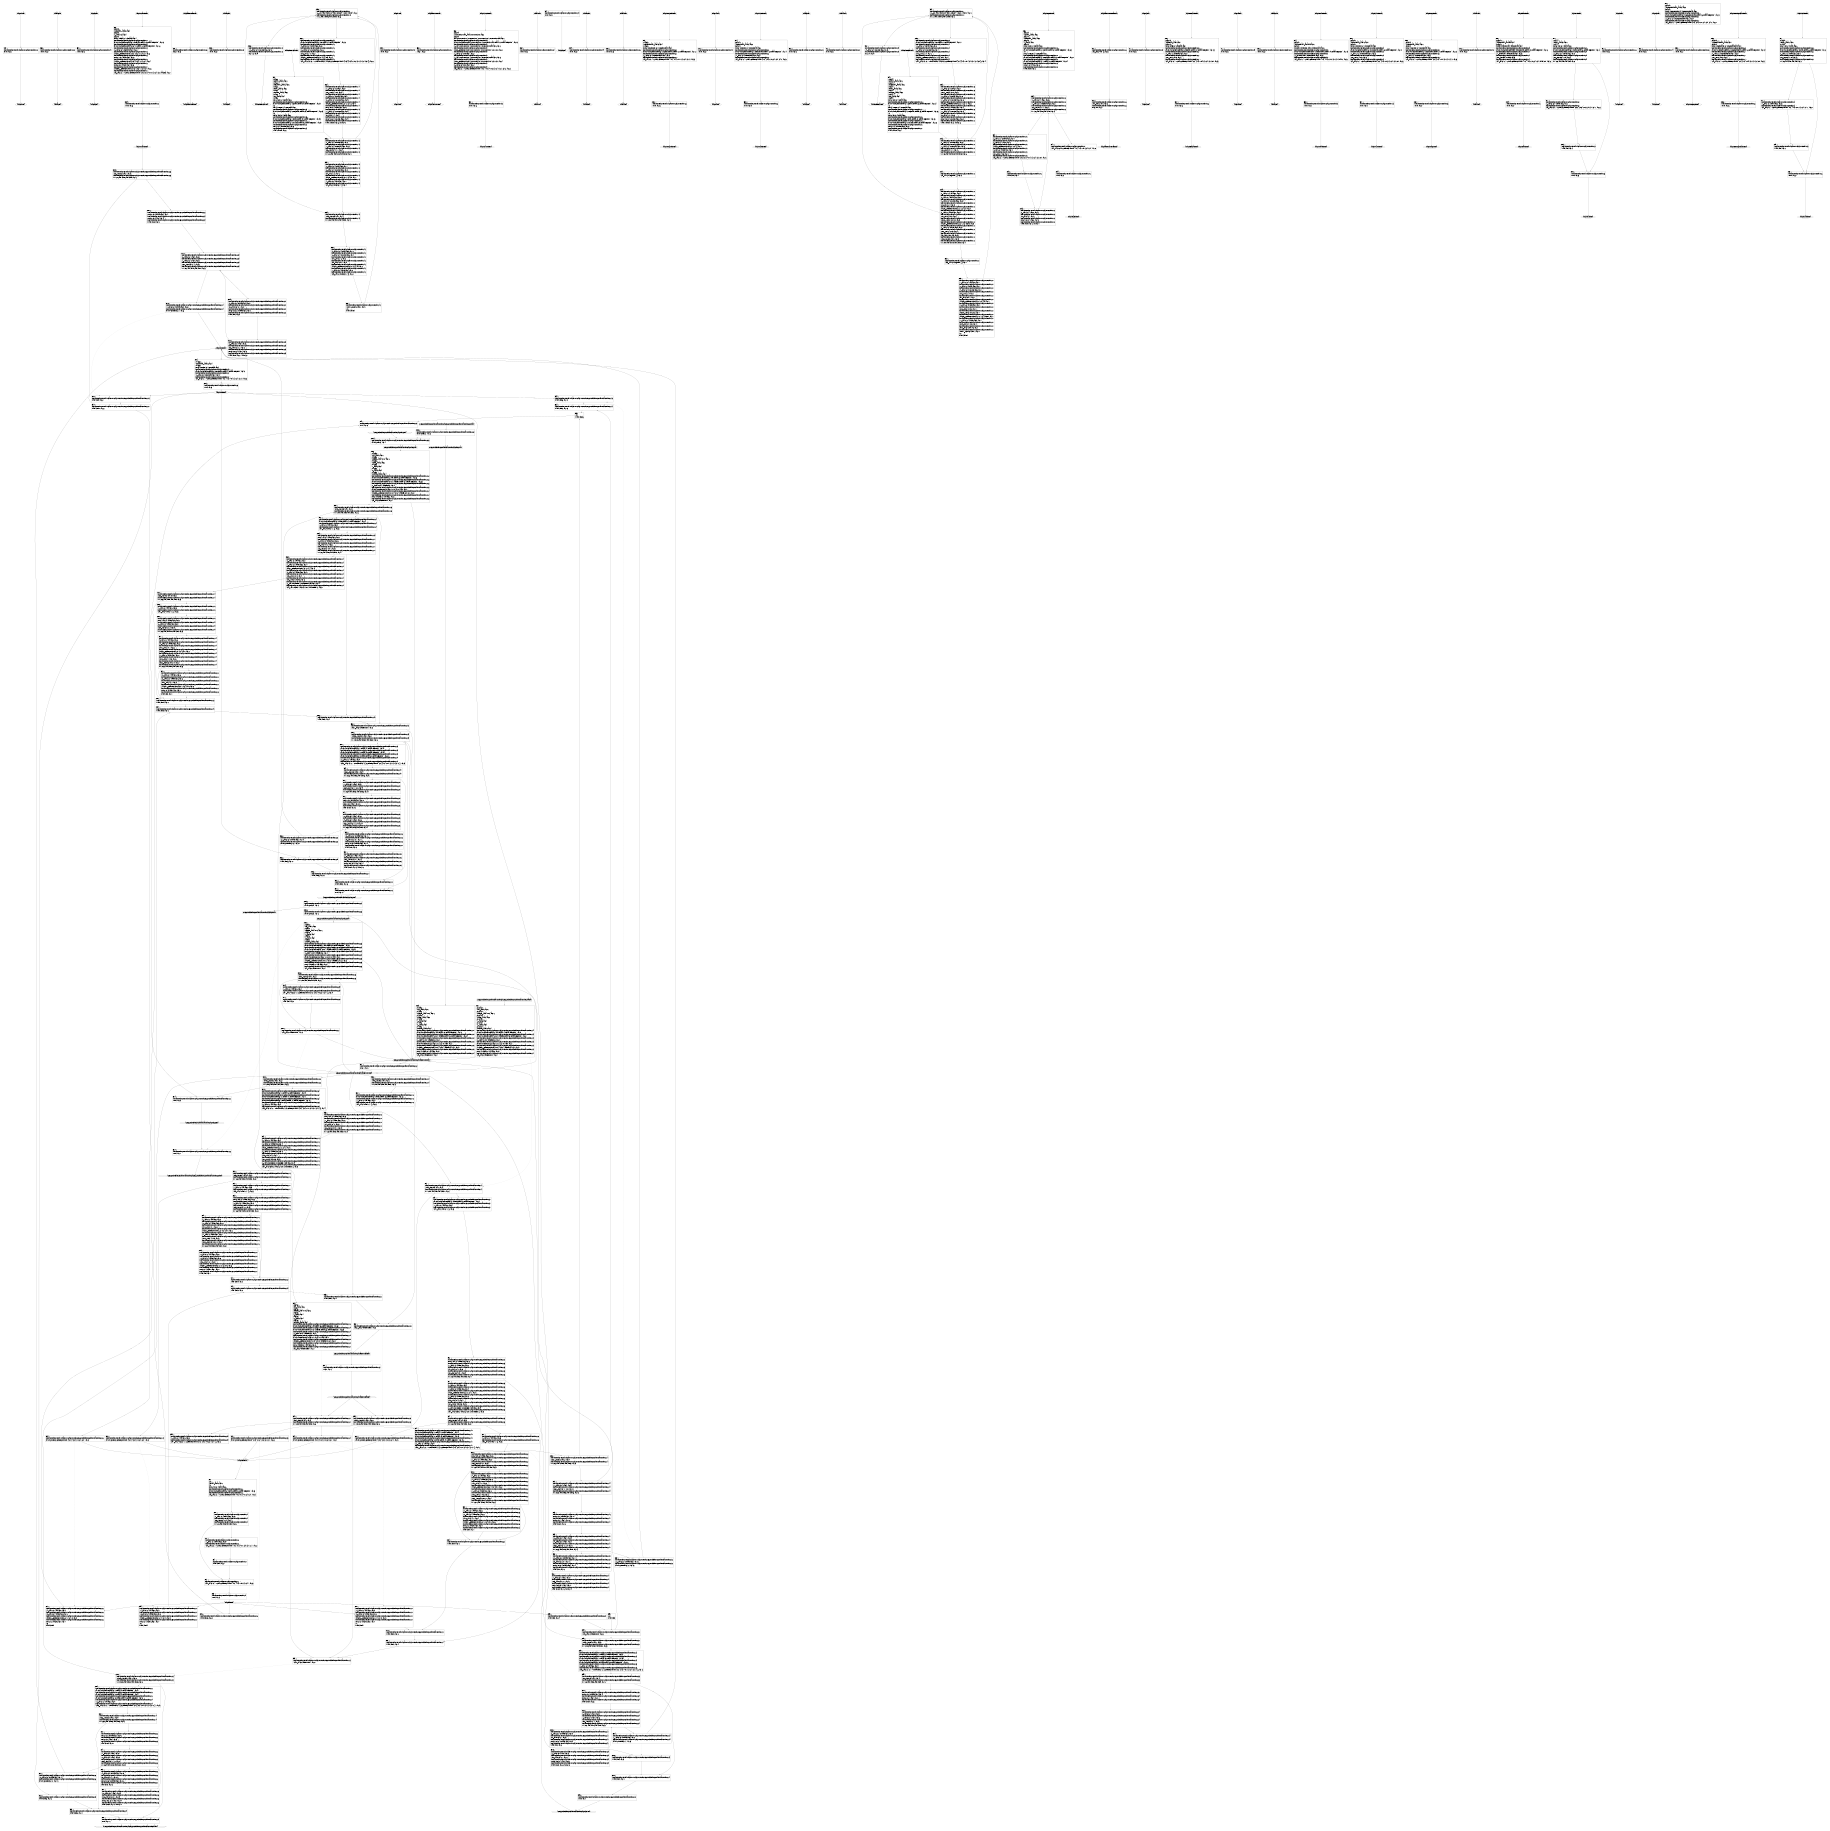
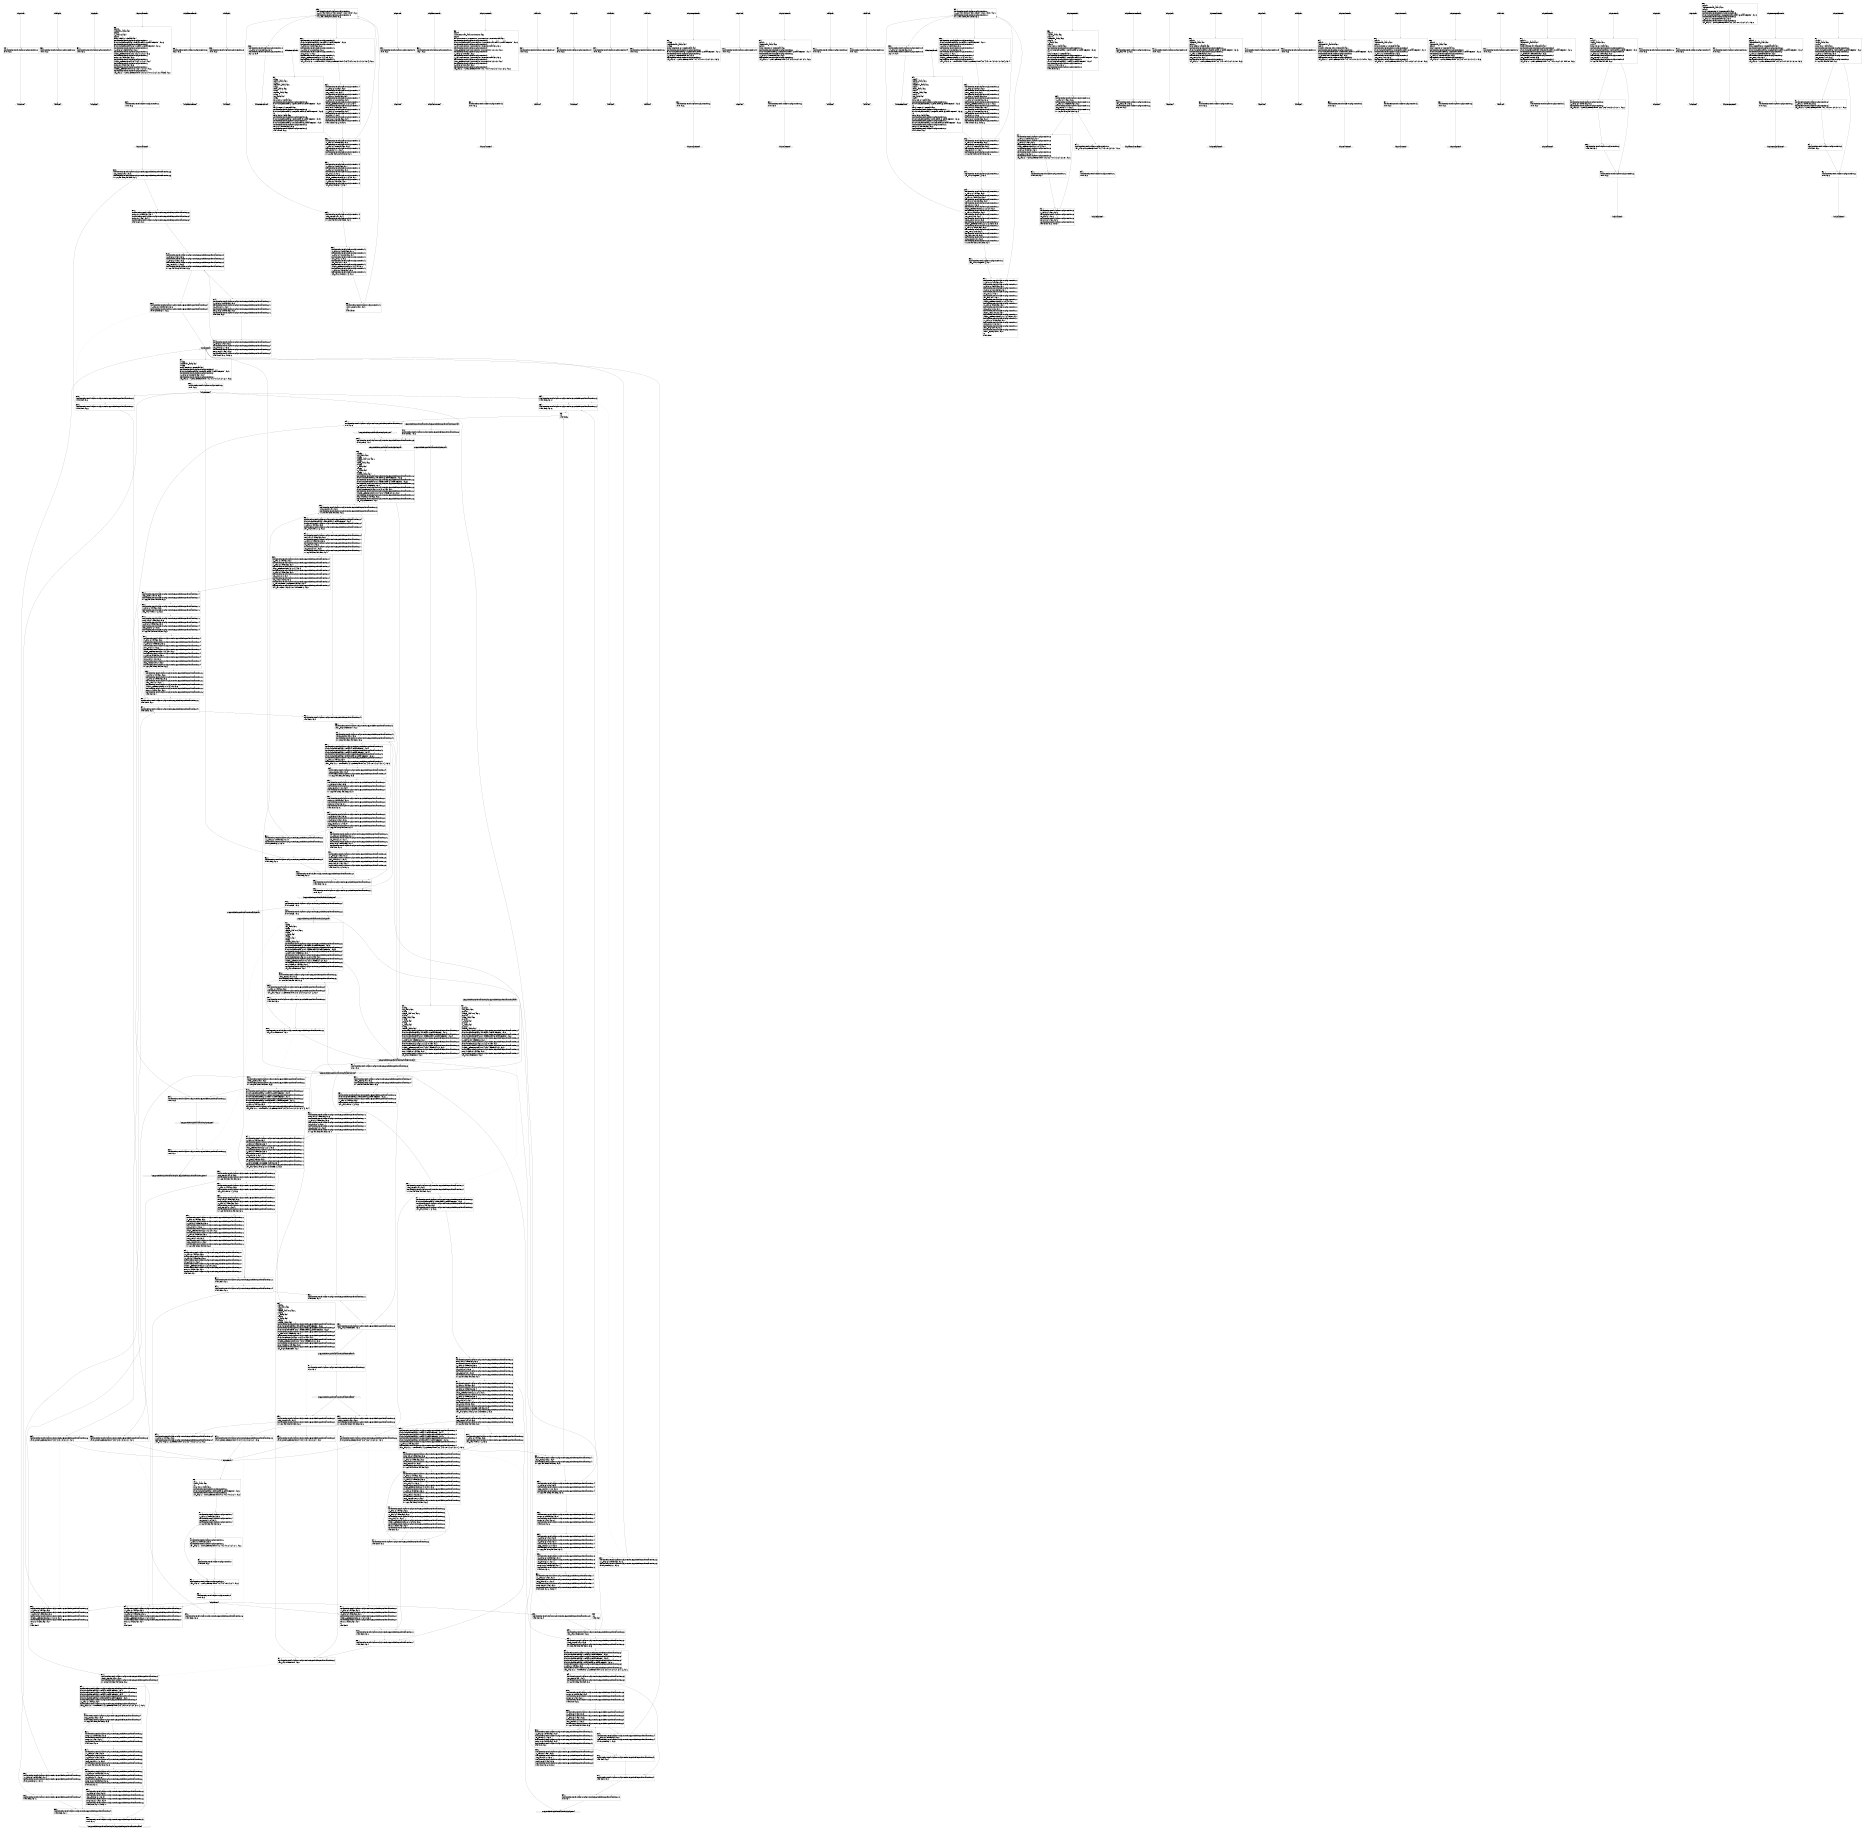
node "io_ll_good6_start": added
